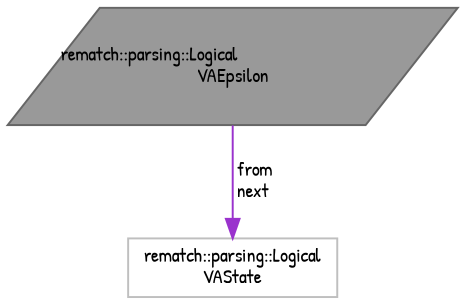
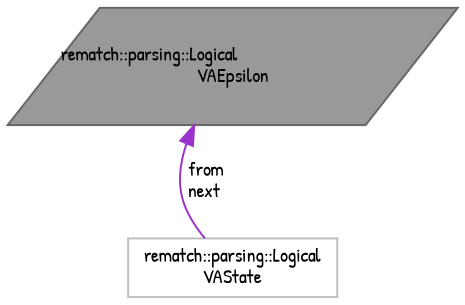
edge "rematch::parsing::Logical VAEpsilon" -> "rematch::parsing::Logical VAState": reversed
